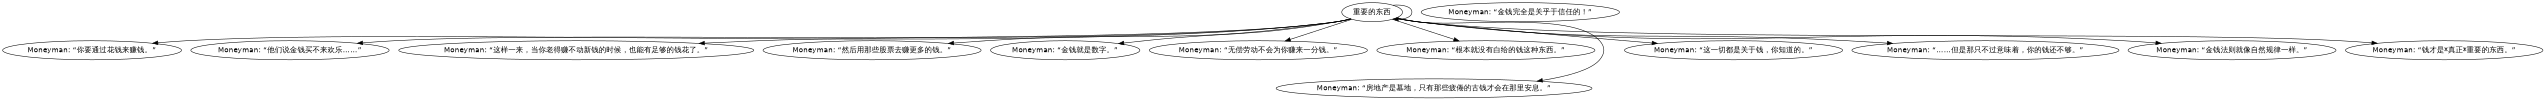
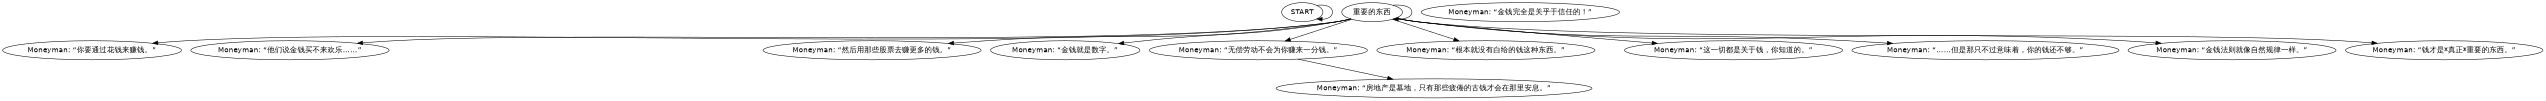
node "START": added
edge "重要的东西" -> "Moneyman: “房地产是墓地，只有那些疲倦的古钱才会在那里安息。”": now "Moneyman: “无偿劳动不会为你赚来一分钱。”" -> "Moneyman: “房地产是墓地，只有那些疲倦的古钱才会在那里安息。”"
node "Moneyman: “这样一来，当你老得赚不动新钱的时候，也能有足够的钱花了。”": removed
